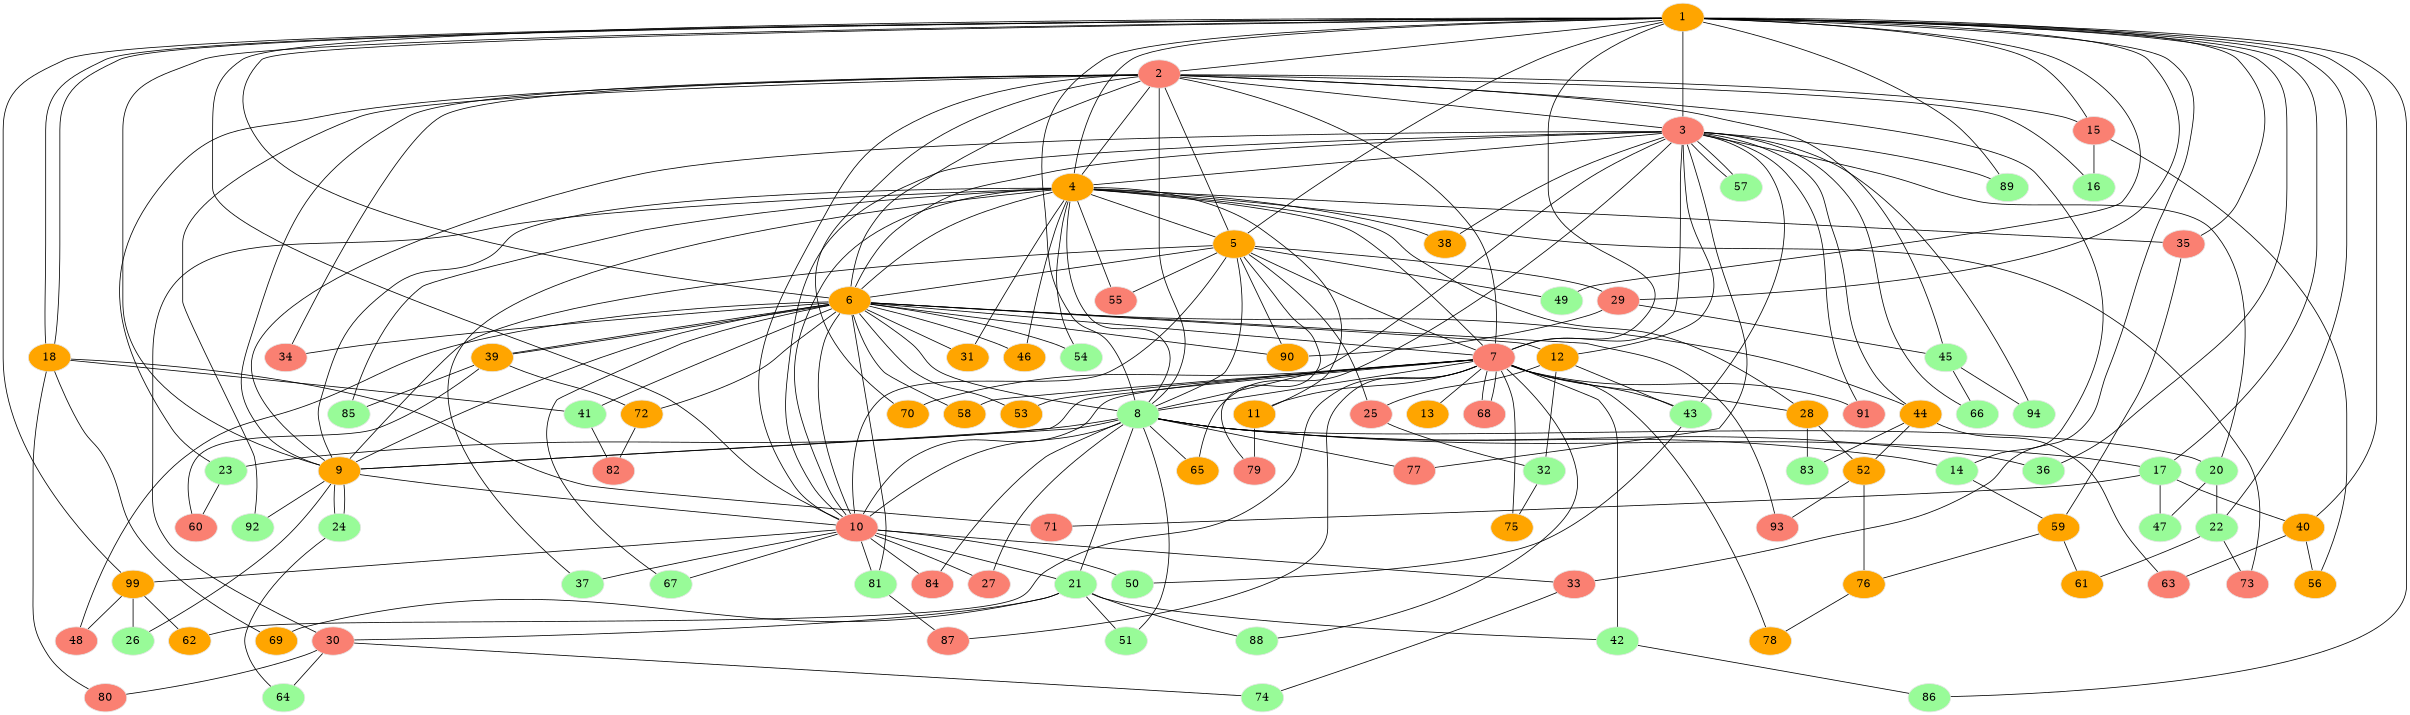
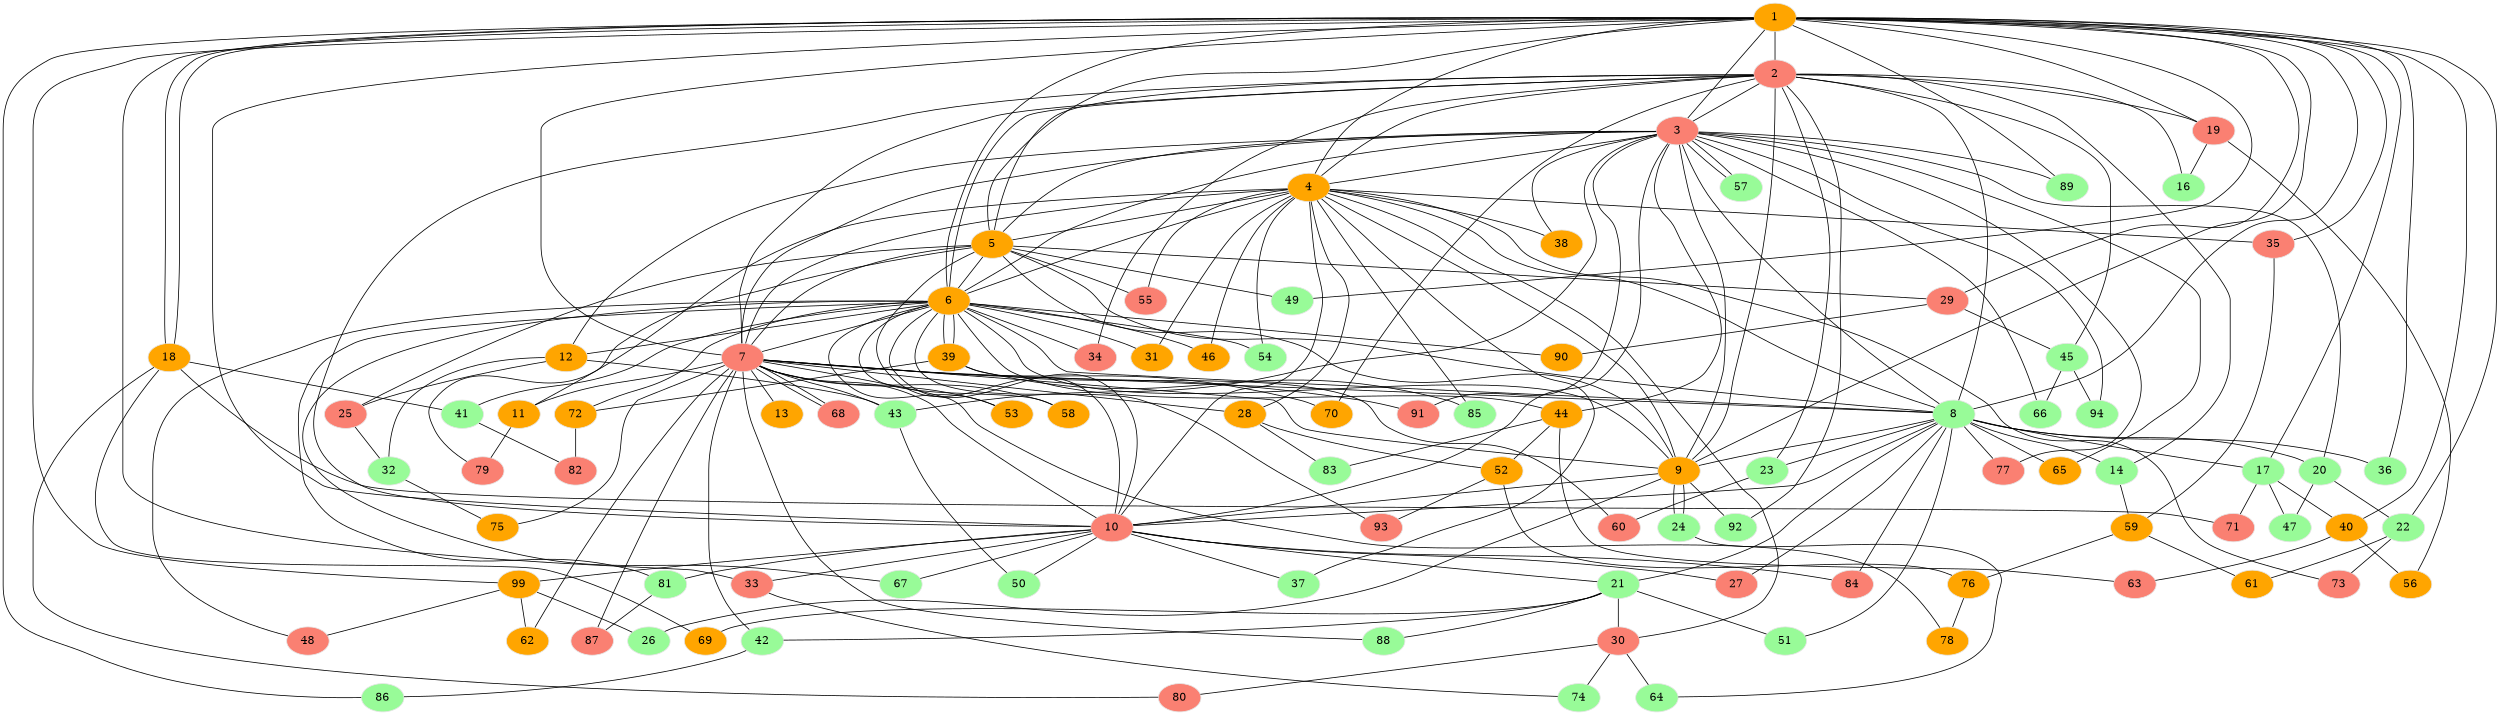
node "15": label "15" -> "19"
edge "5" -- "90": now "5" -- "3"
